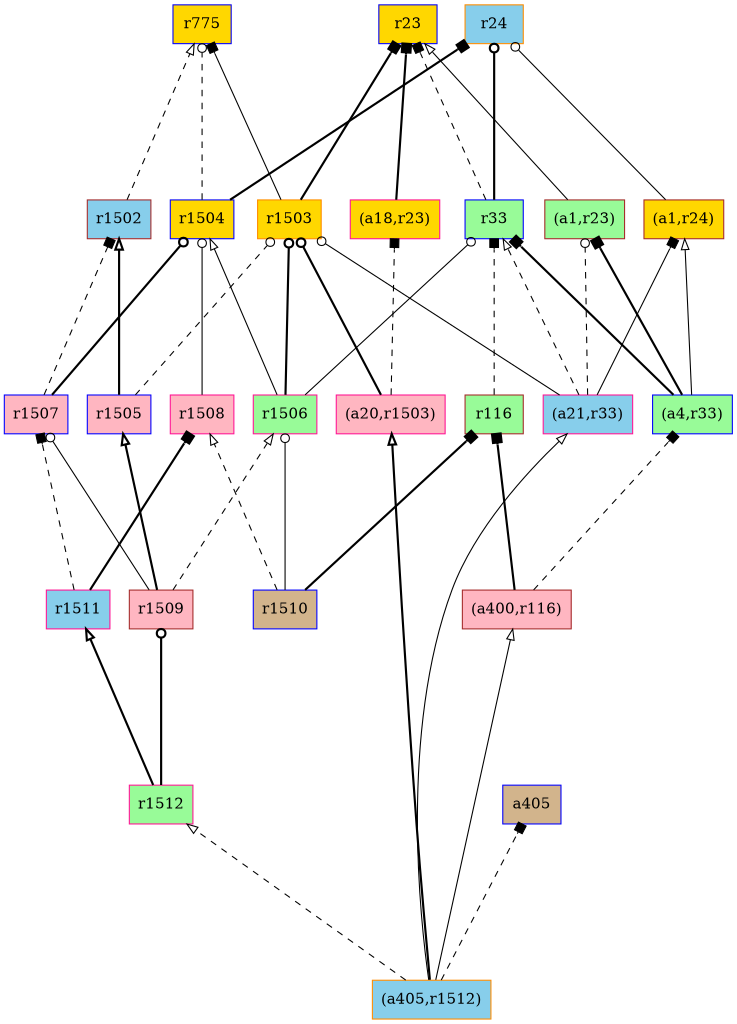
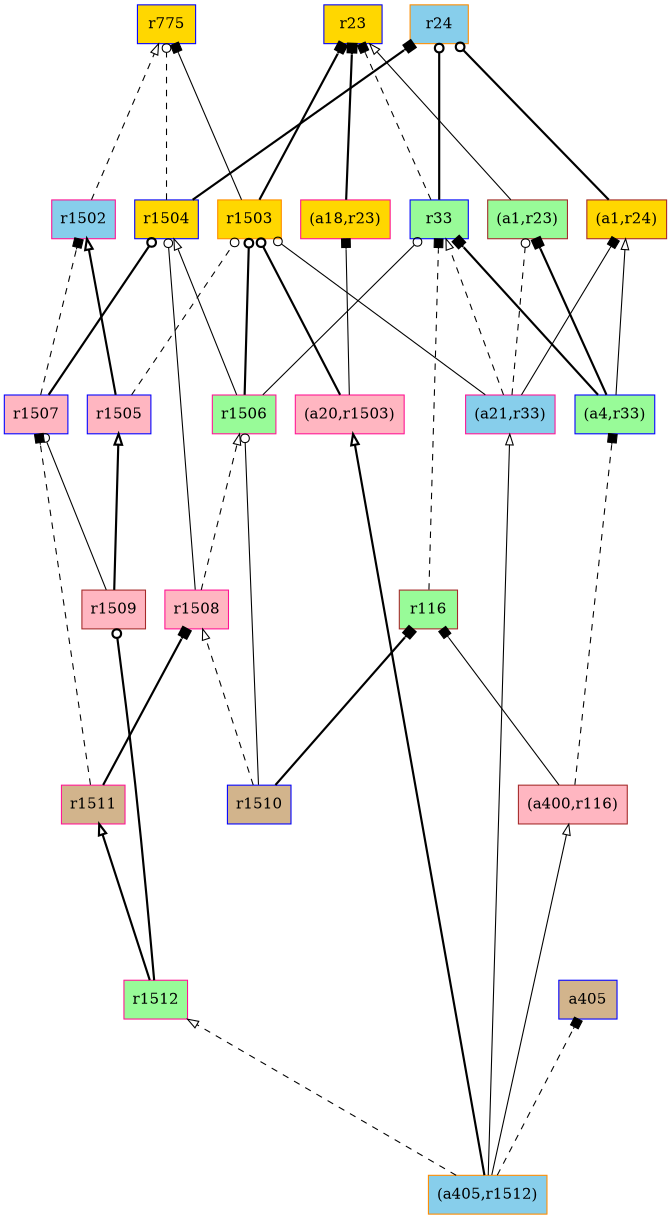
edge "(a1,r24)" -> "r24": style solid -> bold
node "r1502": color brown -> deeppink
edge "(a20,r1503)" -> "(a18,r23)": style dashed -> solid
edge "r1509" -> "r1506": now "r1508" -> "r1506"
edge "(a400,r116)" -> "r116": style bold -> solid
node "r1511": fillcolor skyblue -> tan
